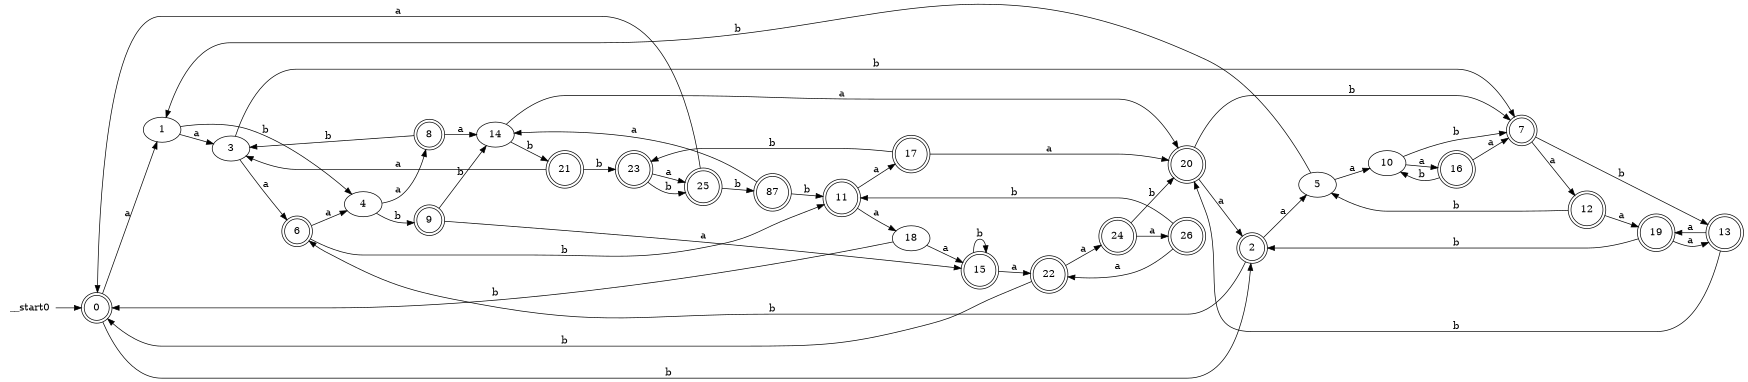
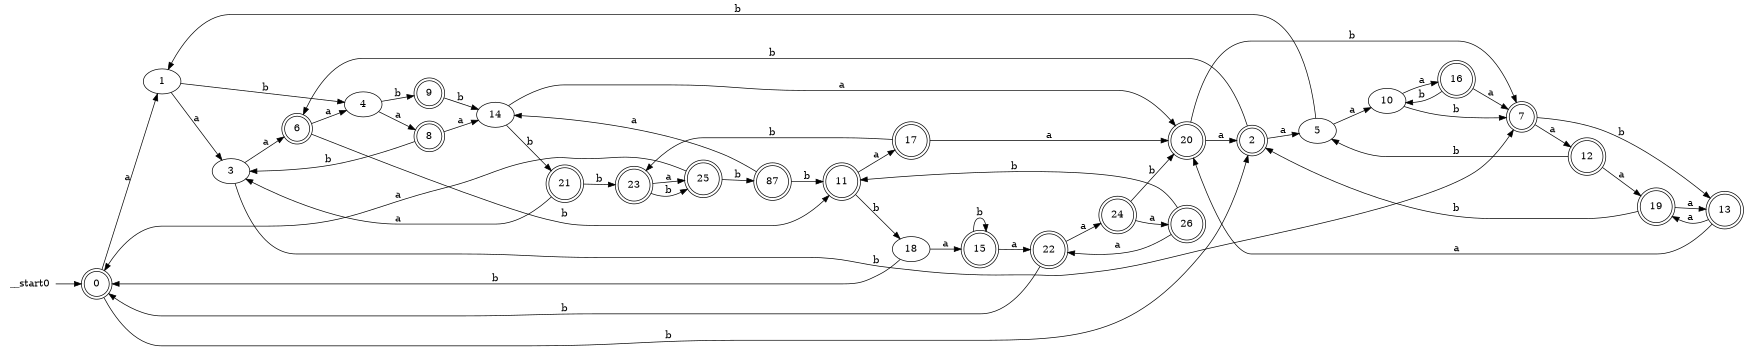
edge "11" -> "18": label "a" -> "b"
edge "9" -> "15": removed, label "a"
edge "13" -> "20": label "b" -> "a"
